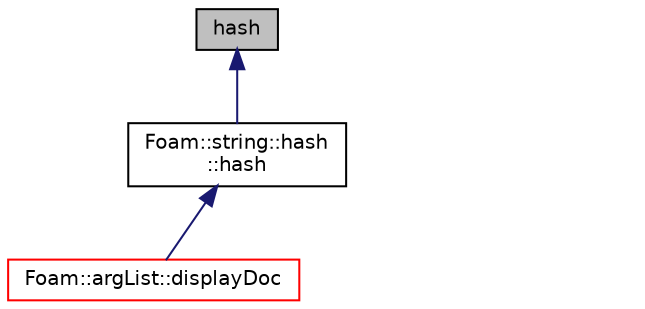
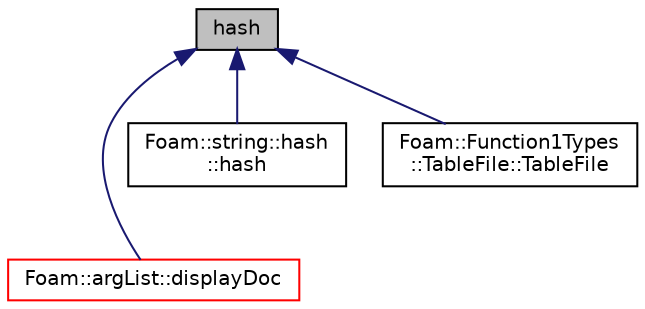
node "Foam::Function1Types ::TableFile::TableFile": added
edge "Foam::argList::displayDoc" -> "Foam::string::hash ::hash": now "Foam::argList::displayDoc" -> "hash"
